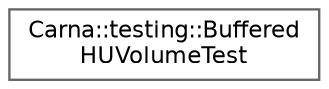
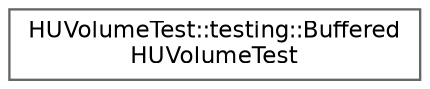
node "Carna::testing::Buffered HUVolumeTest": label "Carna::testing::Buffered HUVolumeTest" -> "HUVolumeTest::testing::Buffered HUVolumeTest"
